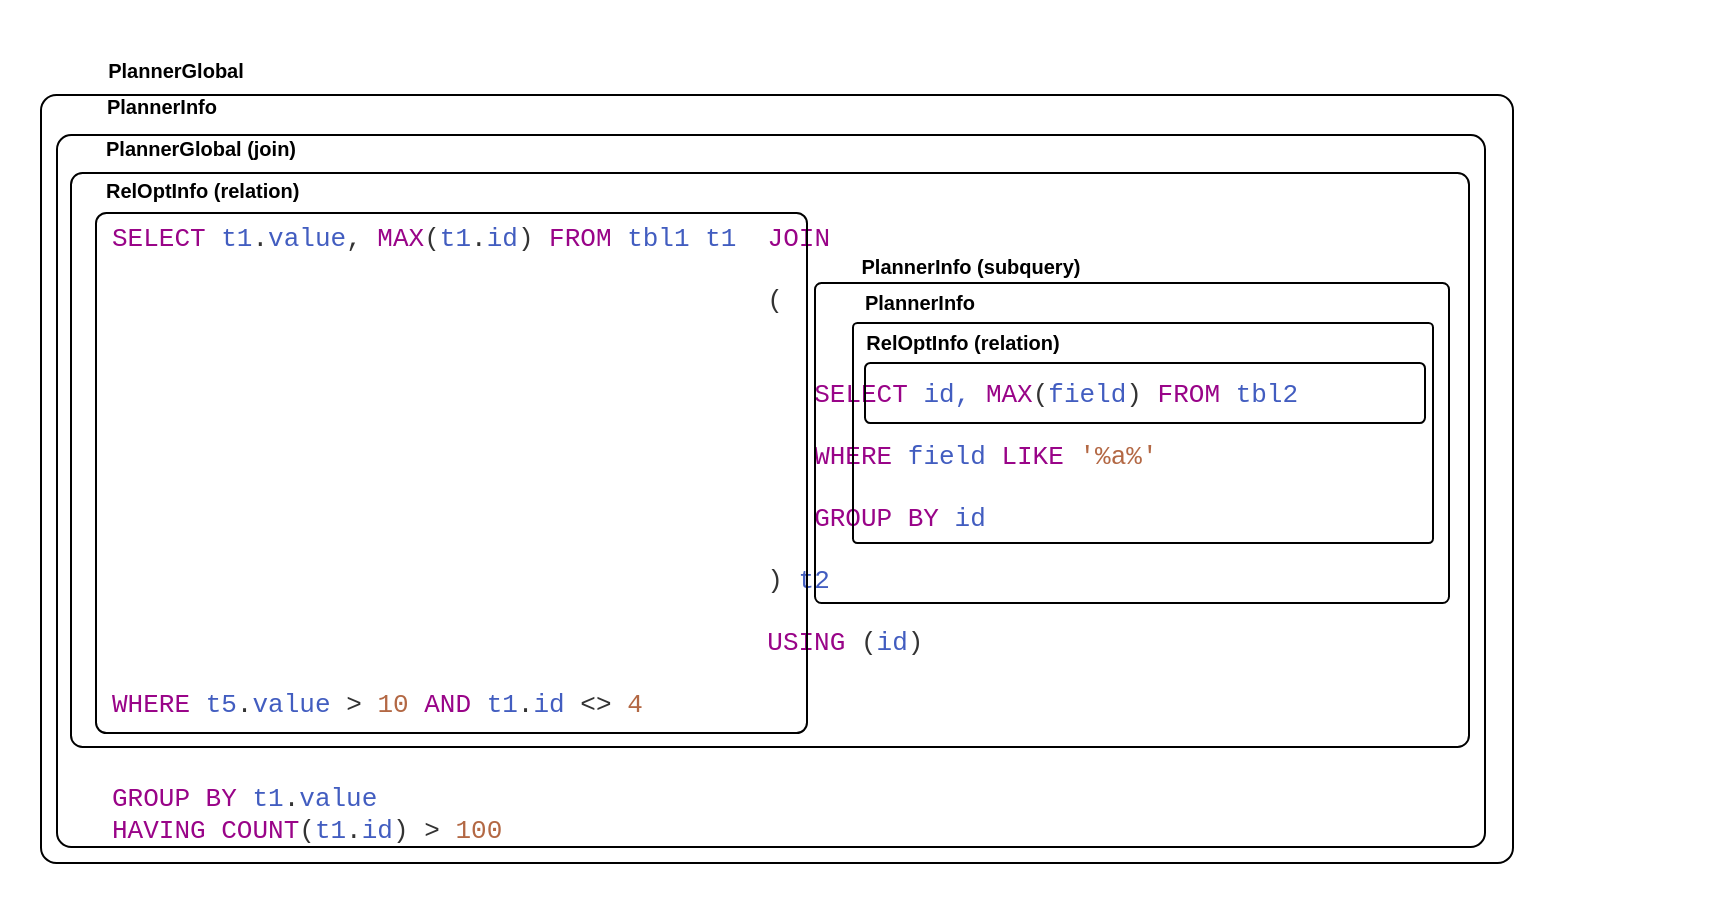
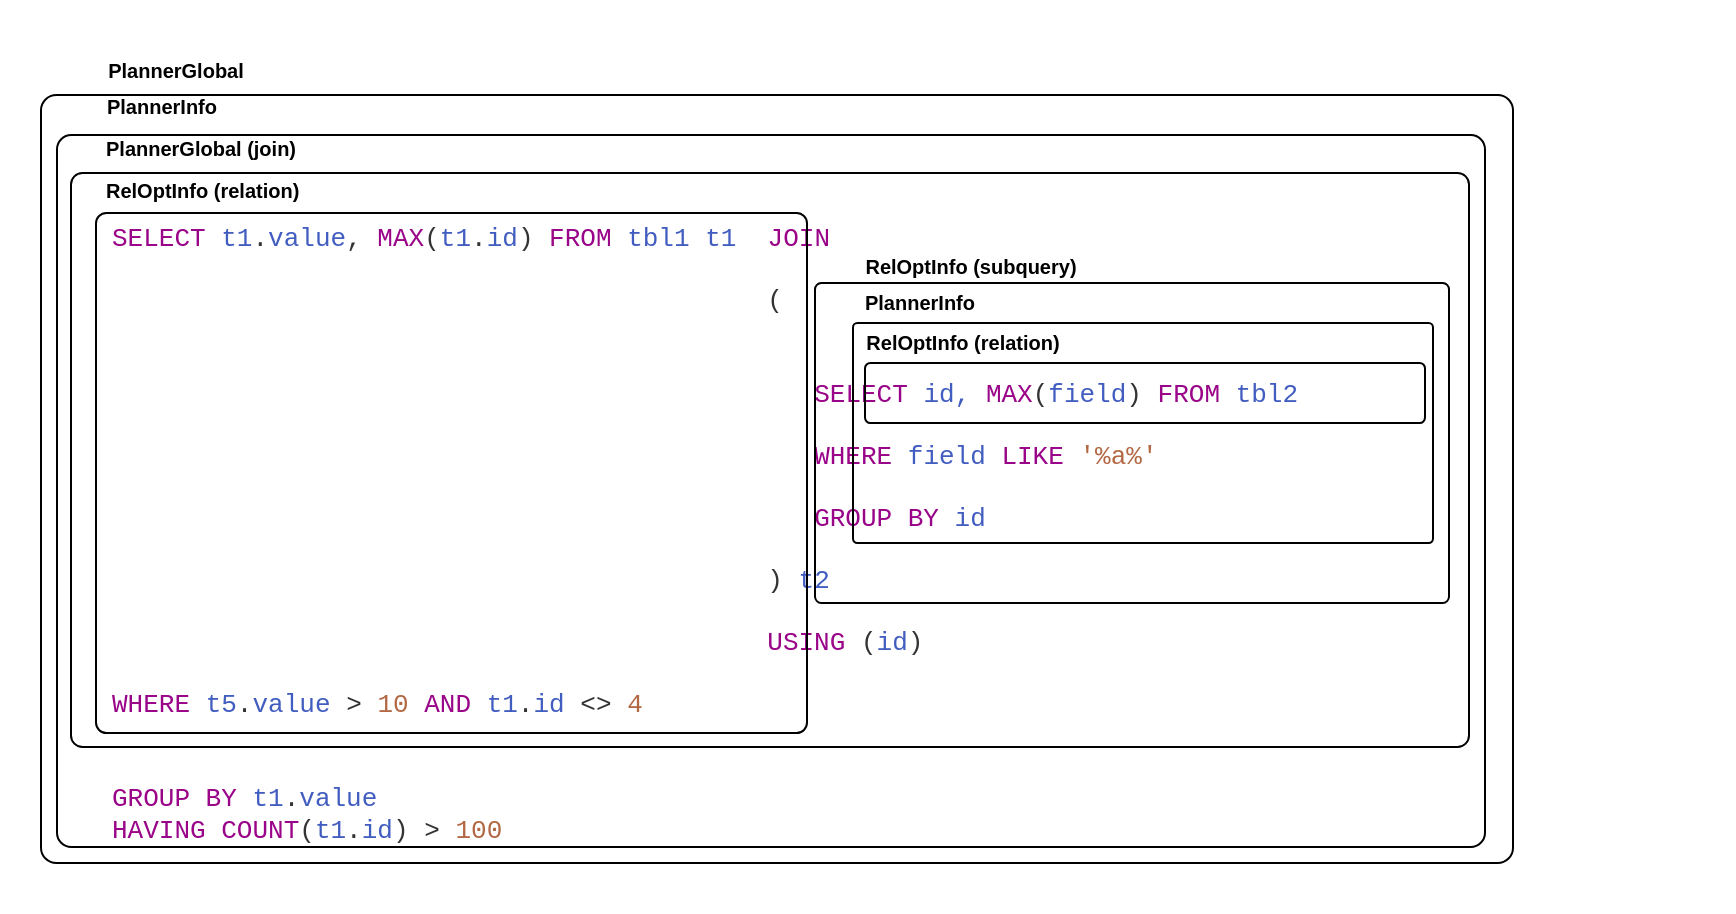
node "PlannerInfo (subquery)": label "PlannerInfo (subquery)" -> "RelOptInfo (subquery)"
